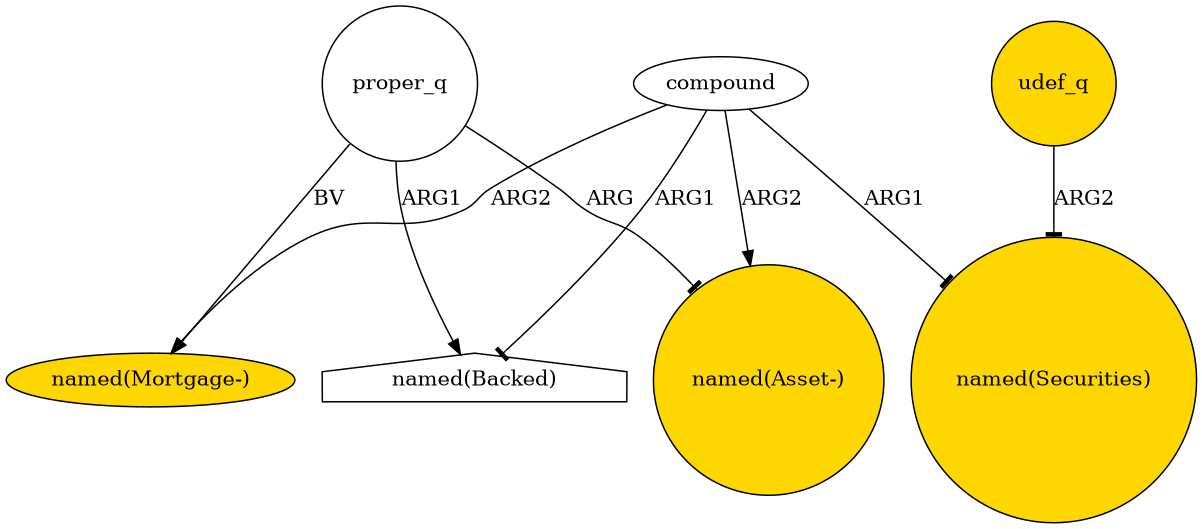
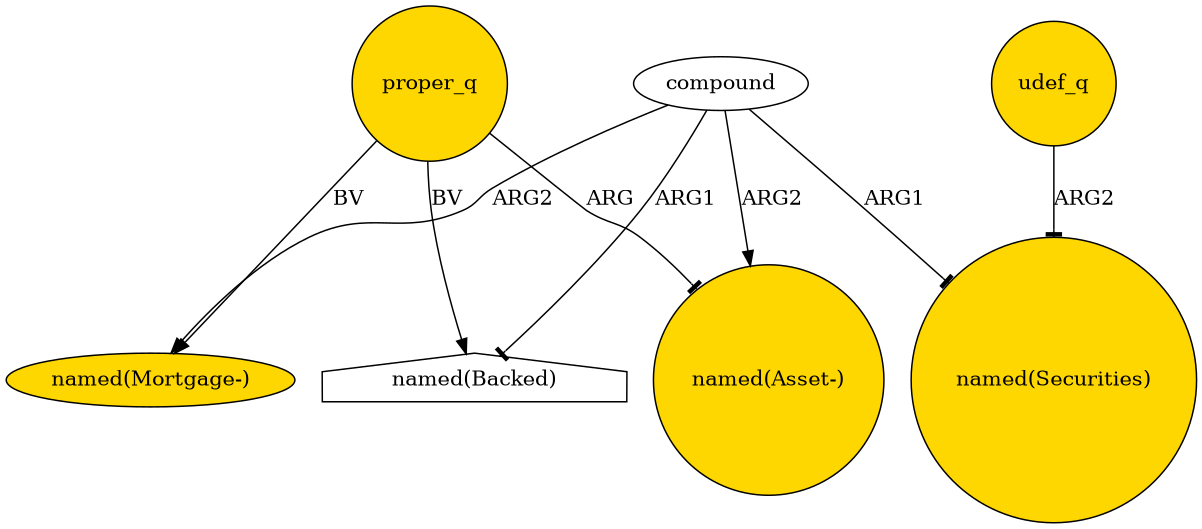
node "proper_q": fillcolor white -> gold
edge "proper_q" -> "named(Backed)": label "ARG1" -> "BV"
